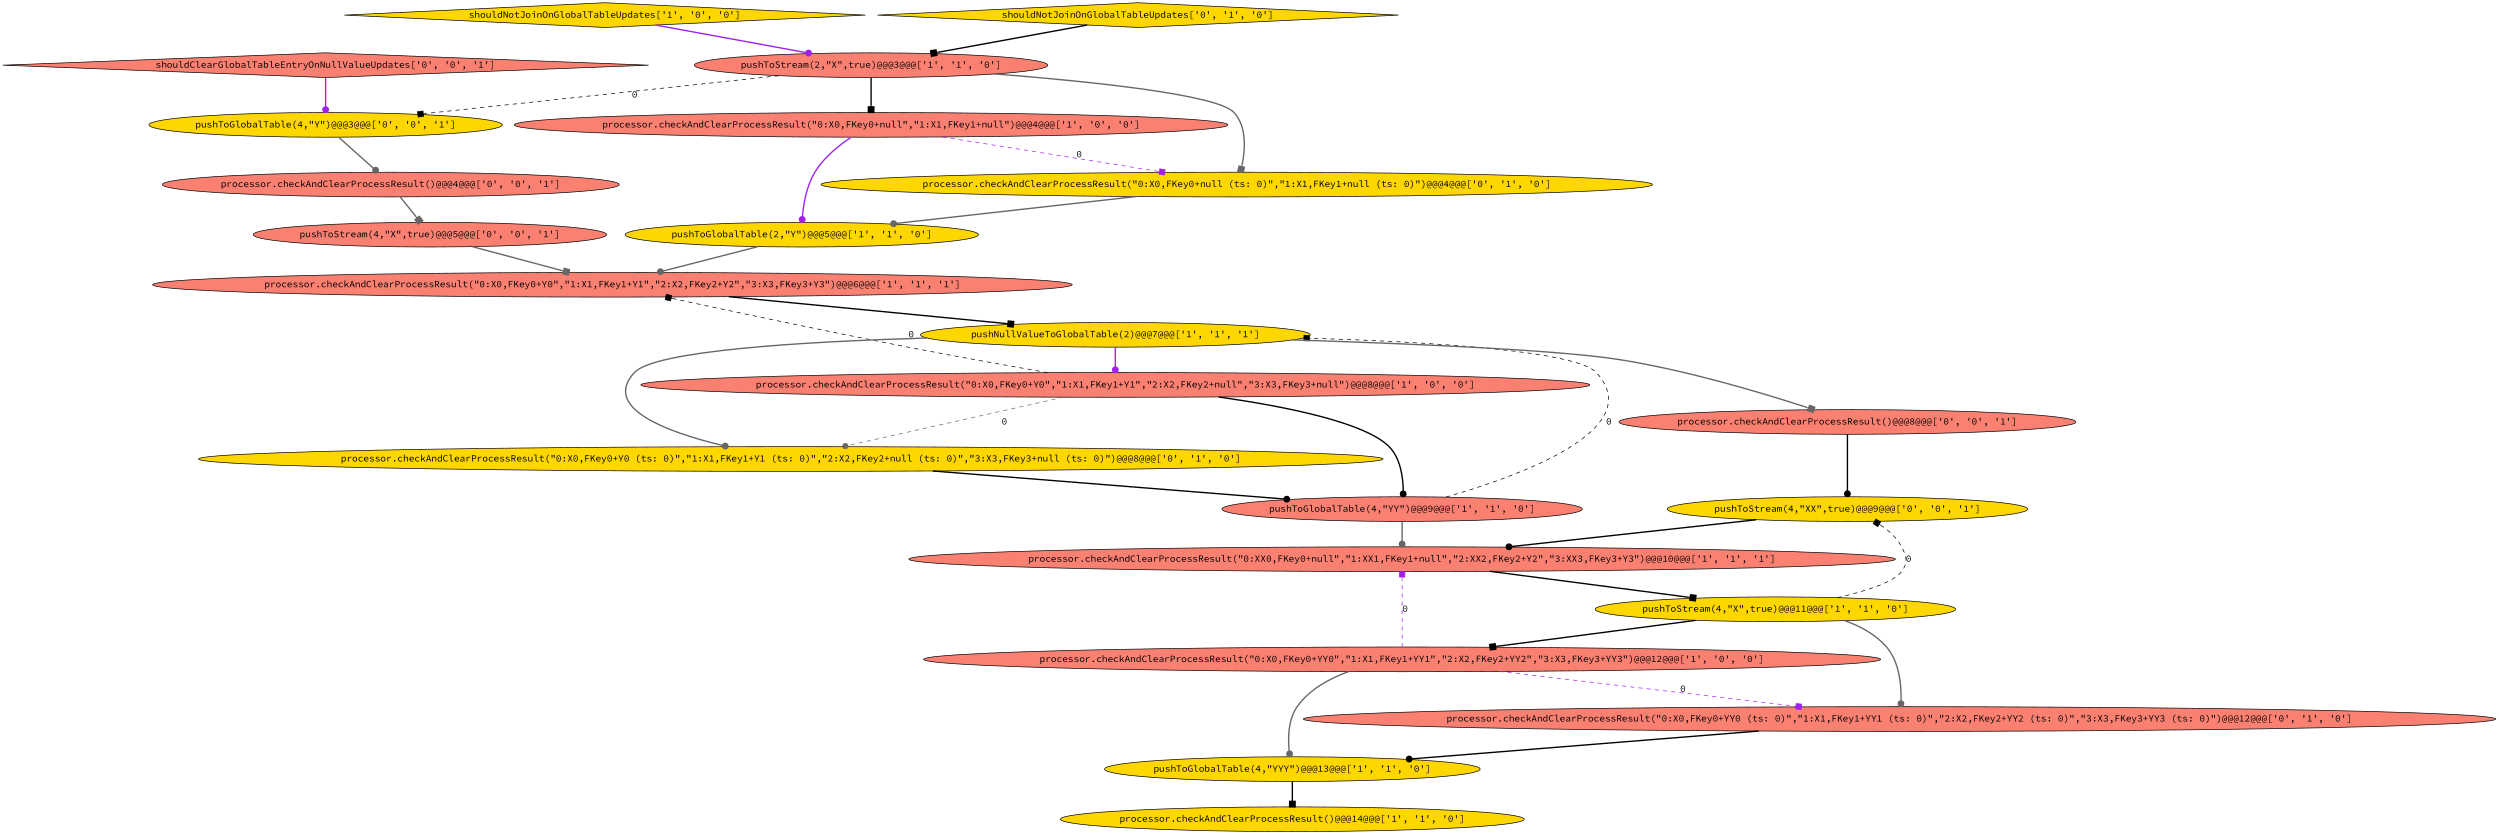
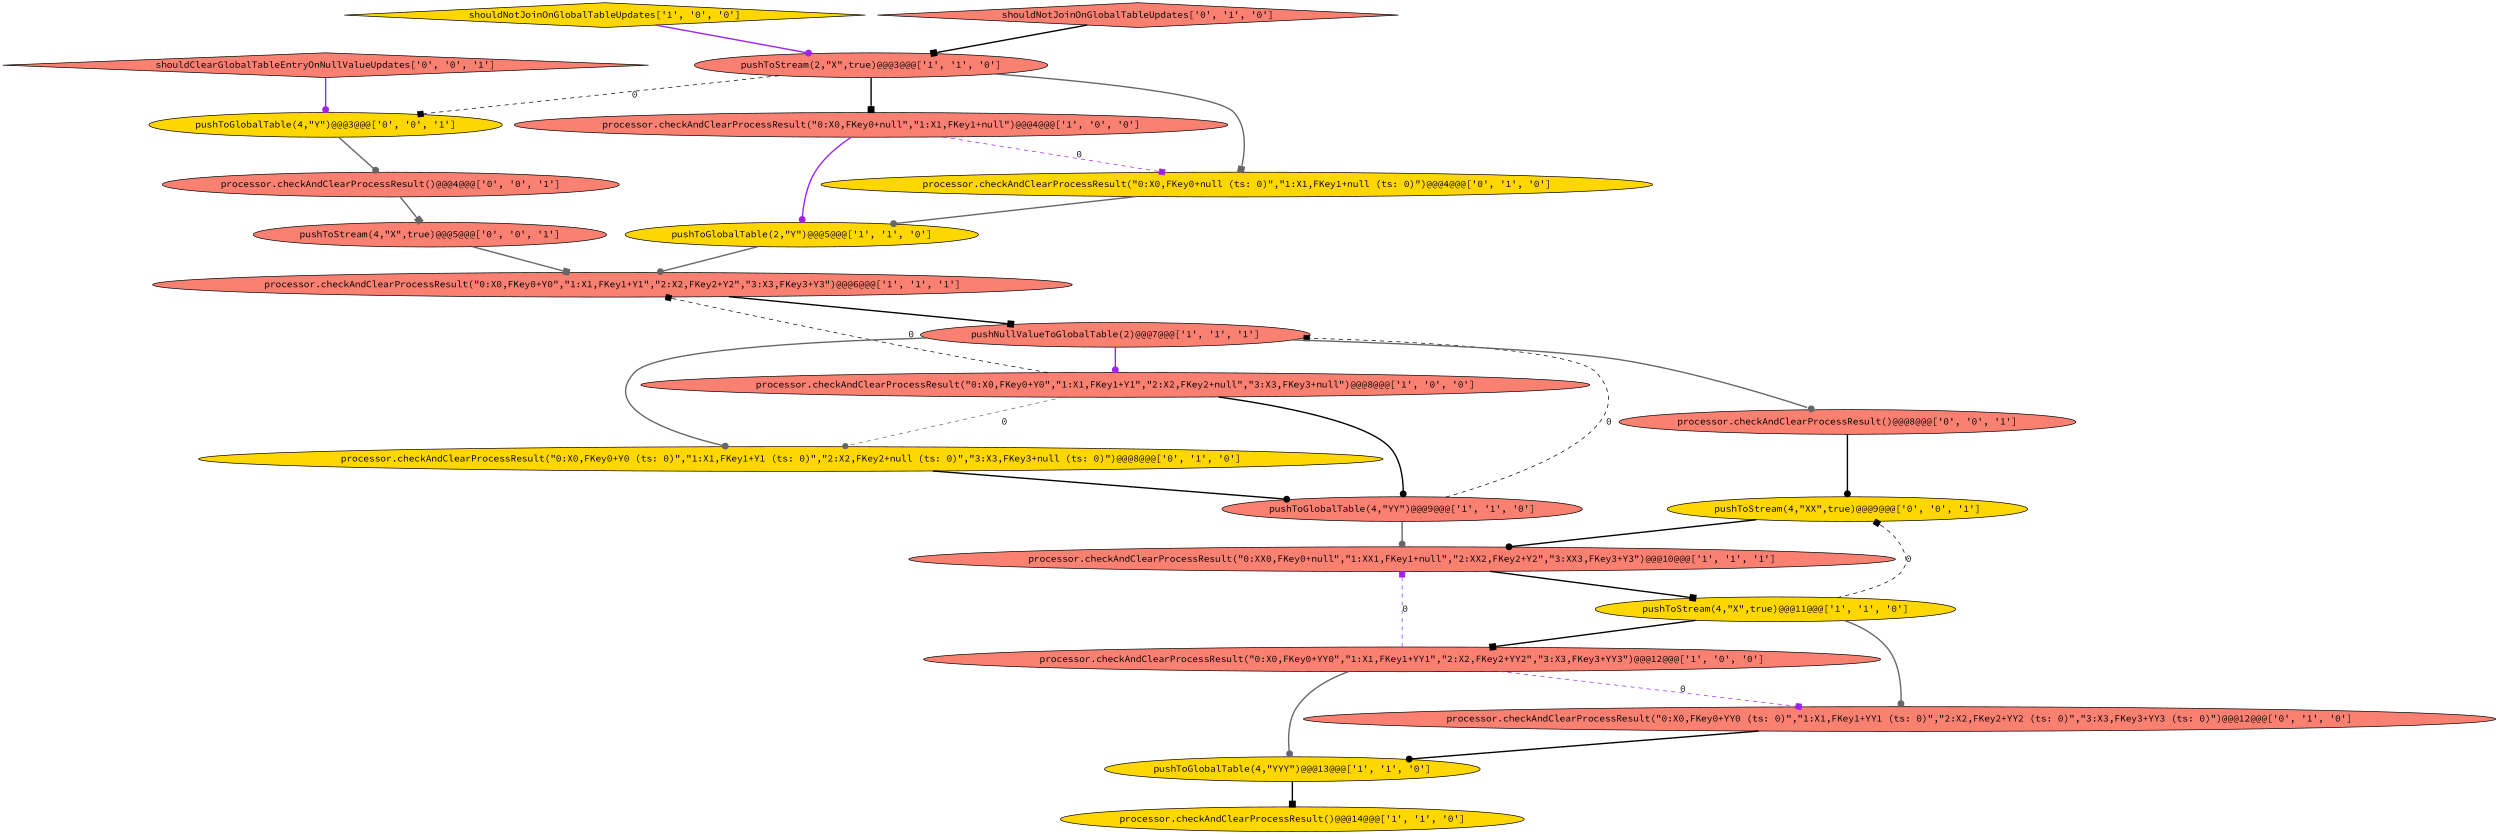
node "shouldNotJoinOnGlobalTableUpdates['0', '1', '0']": fillcolor gold -> salmon
node "pushNullValueToGlobalTable(2)@@@7@@@['1', '1', '1']": fillcolor gold -> salmon
edge "pushNullValueToGlobalTable(2)@@@7@@@['1', '1', '1']" -> "processor.checkAndClearProcessResult()@@@8@@@['0', '0', '1']": arrowhead box -> dot
